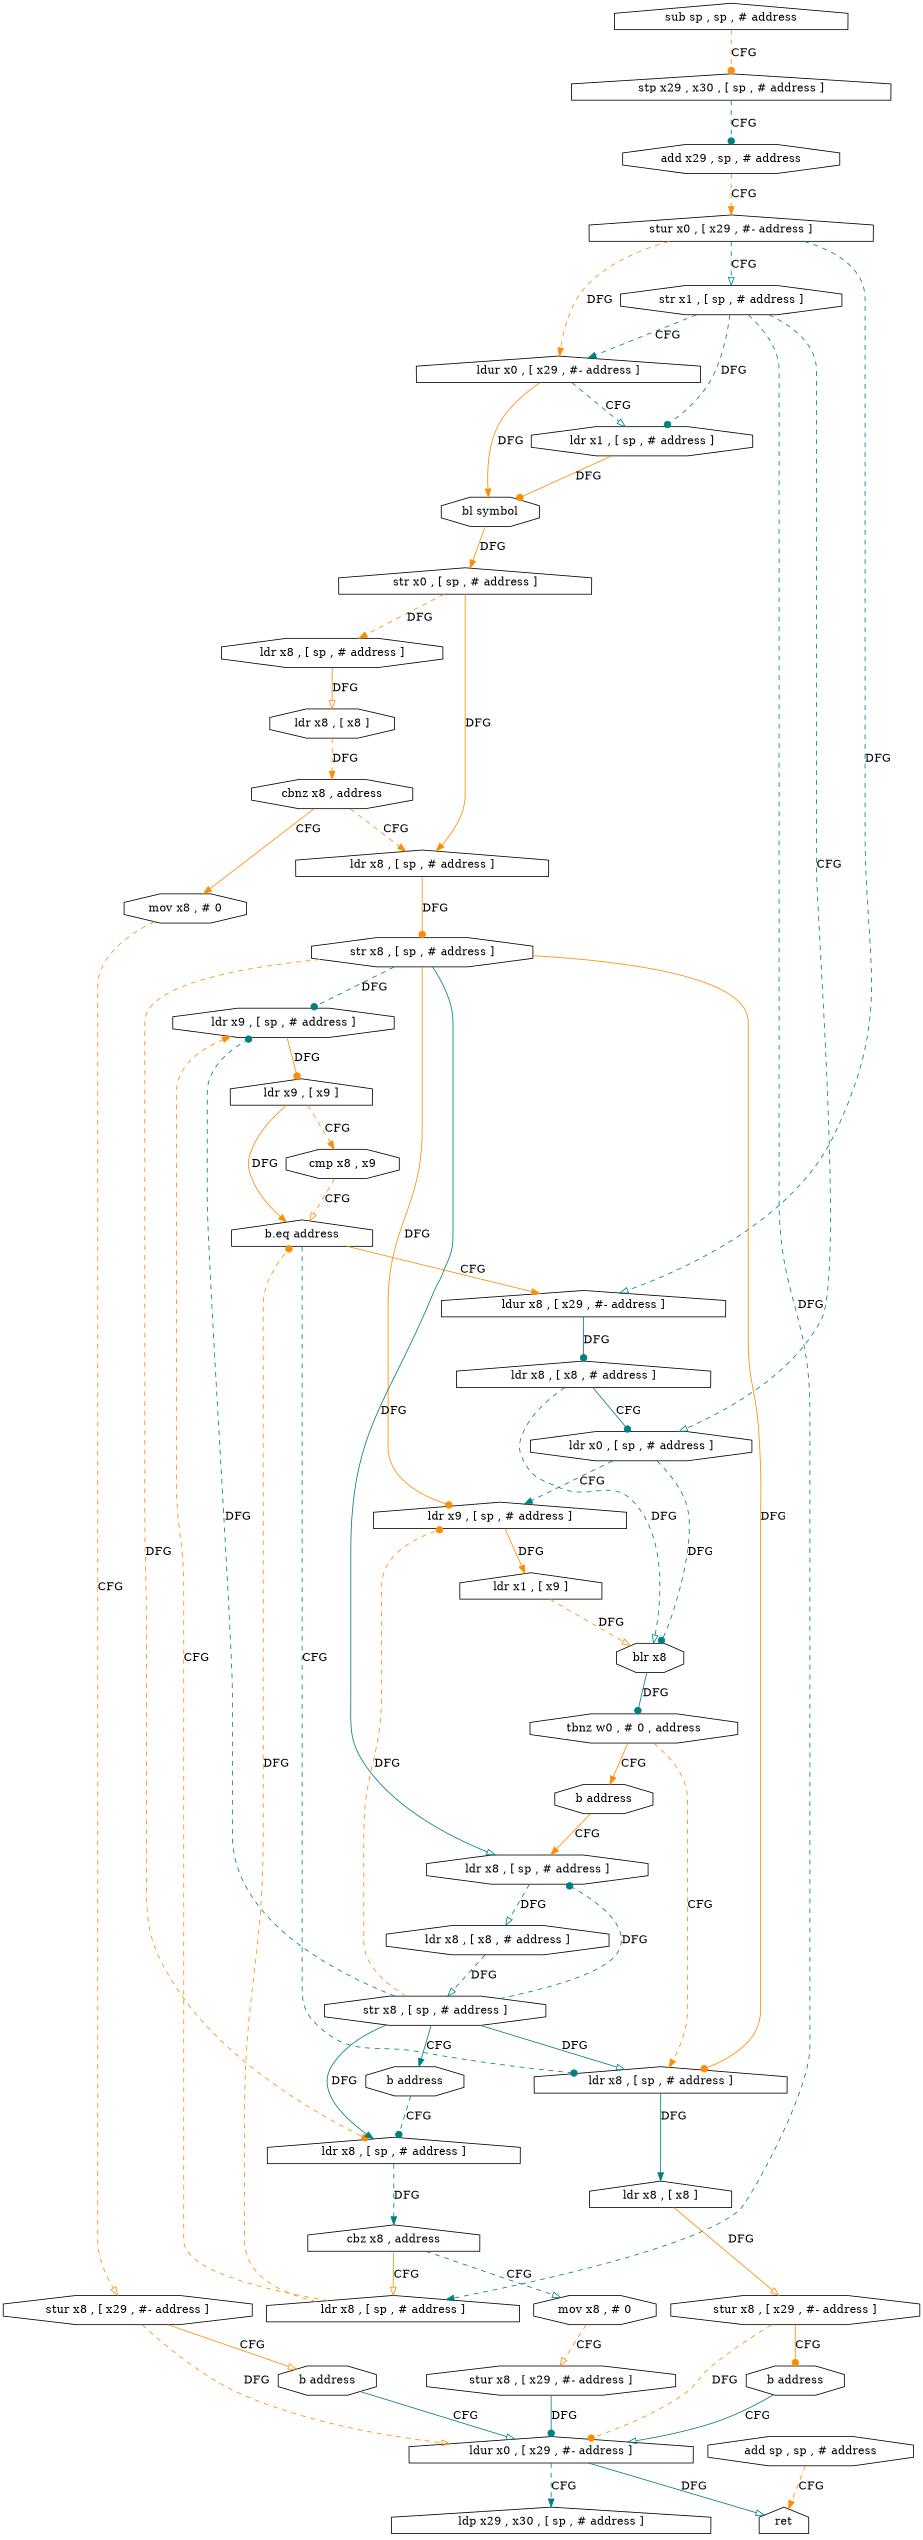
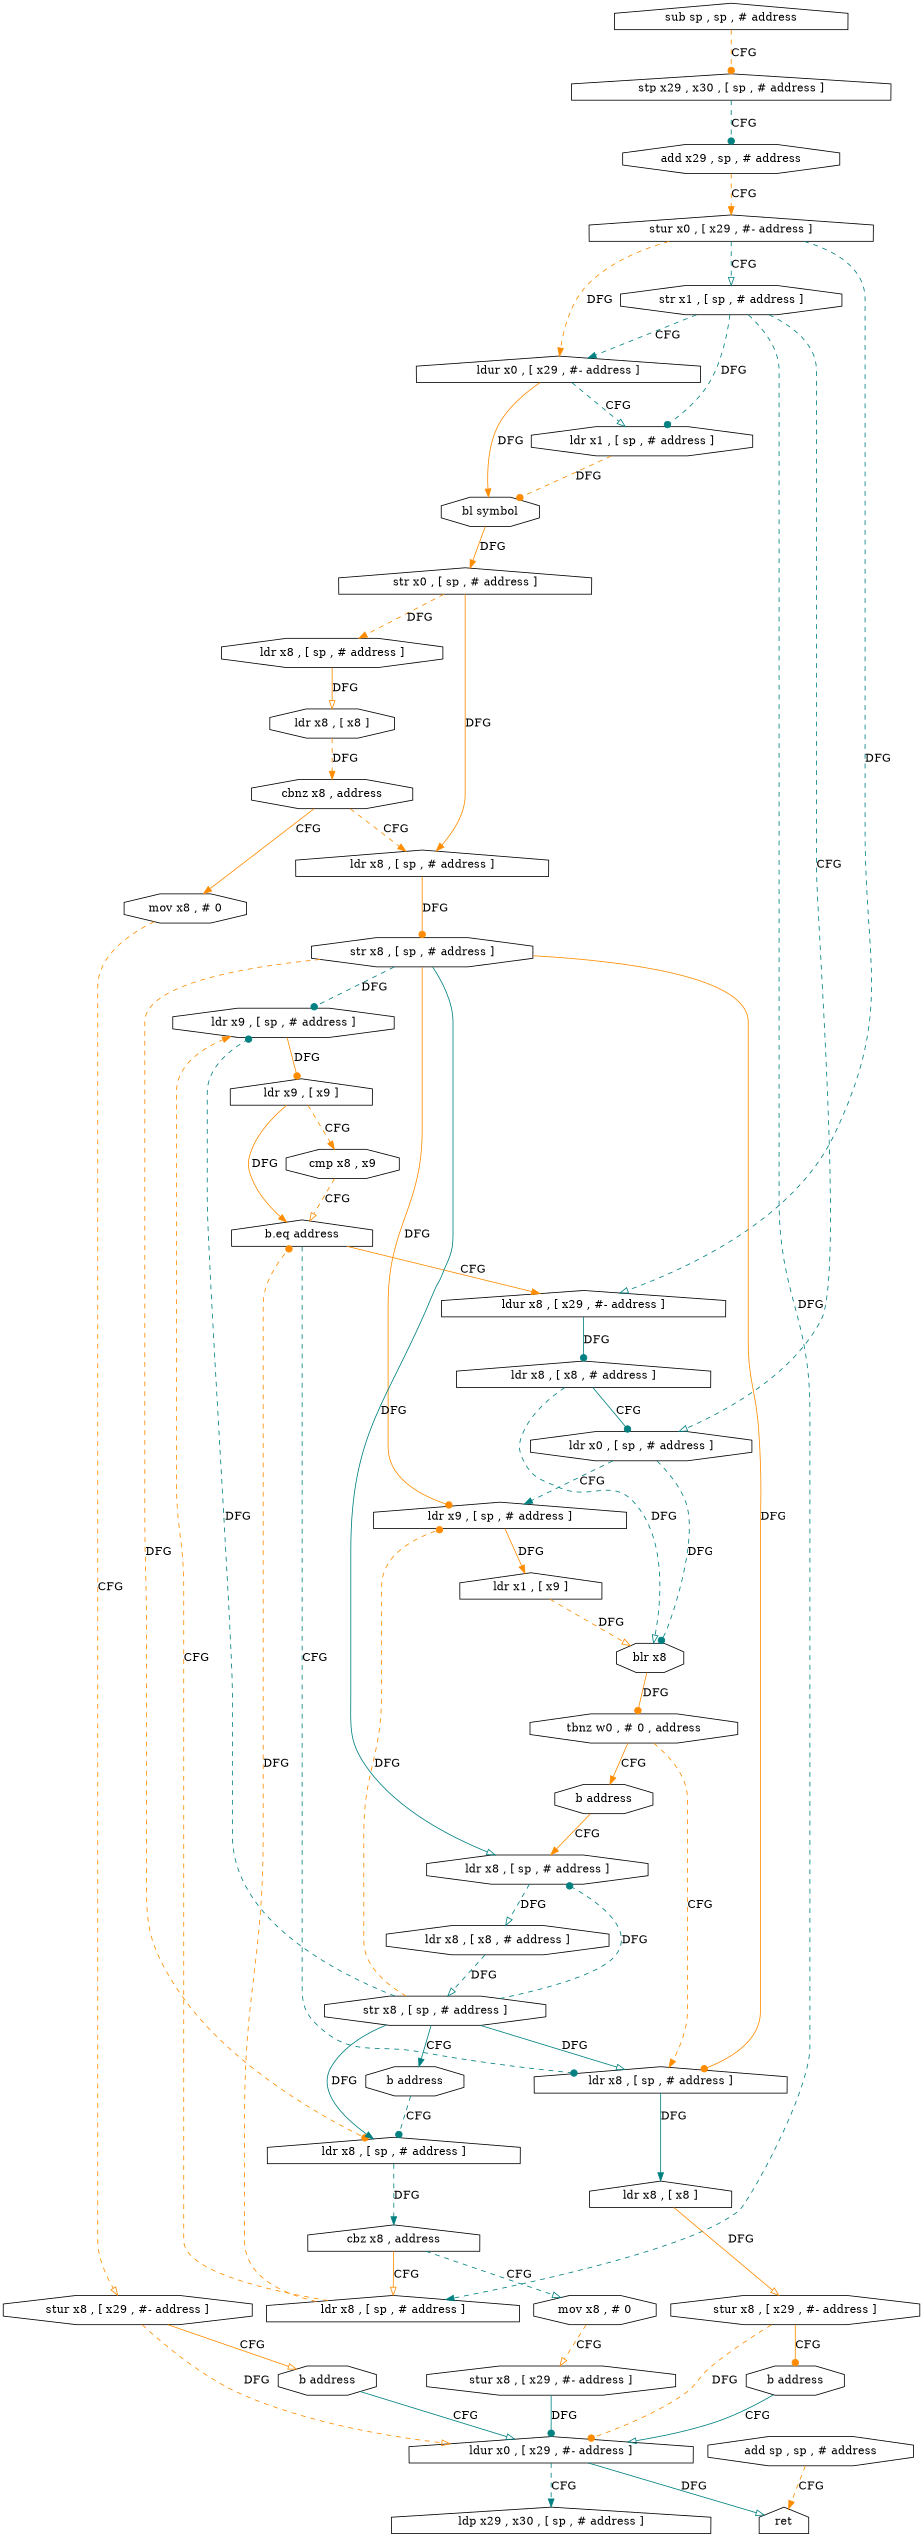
edge "ldr x1 , [ sp , # address ]" -> "bl symbol": style solid -> dashed
edge "blr x8" -> "tbnz w0 , # 0 , address": color teal -> darkorange
